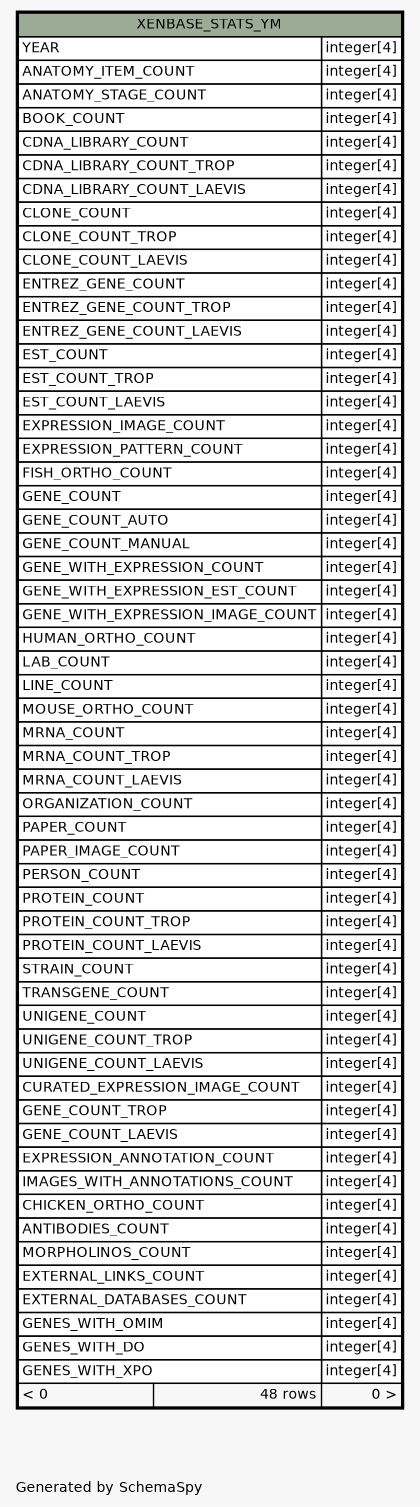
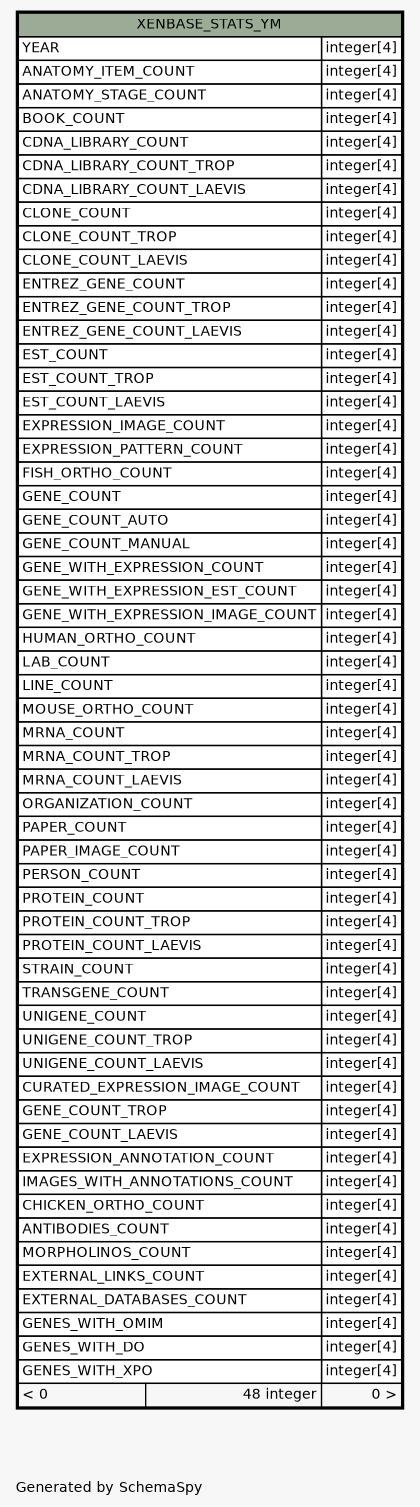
node "XENBASE_STATS_YM": text "48 rows" -> "48 integer"
